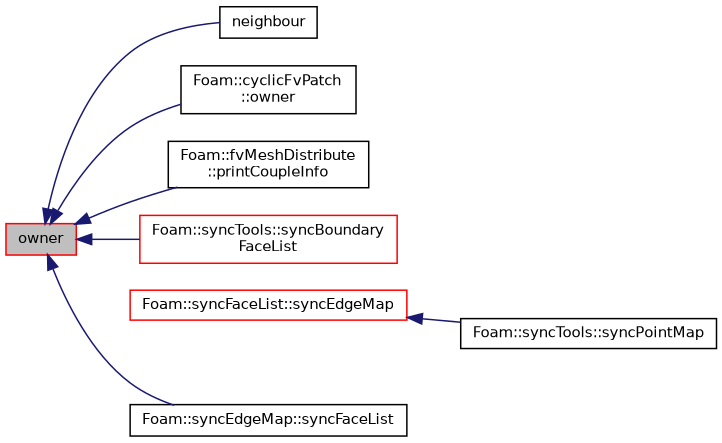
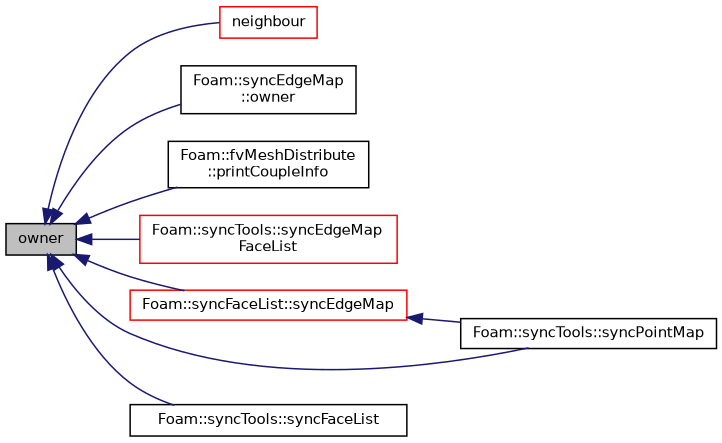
node "neighbour": color black -> red
node "Foam::cyclicFvPatch ::owner": label "Foam::cyclicFvPatch ::owner" -> "Foam::syncEdgeMap ::owner"
node "owner": color red -> black
node "Foam::syncTools::syncBoundary FaceList": label "Foam::syncTools::syncBoundary FaceList" -> "Foam::syncTools::syncEdgeMap FaceList"
edge "Foam::syncFaceList::syncEdgeMap" -> "owner": added
edge "Foam::syncTools::syncPointMap" -> "owner": added
node "Foam::syncEdgeMap::syncFaceList": label "Foam::syncEdgeMap::syncFaceList" -> "Foam::syncTools::syncFaceList"
